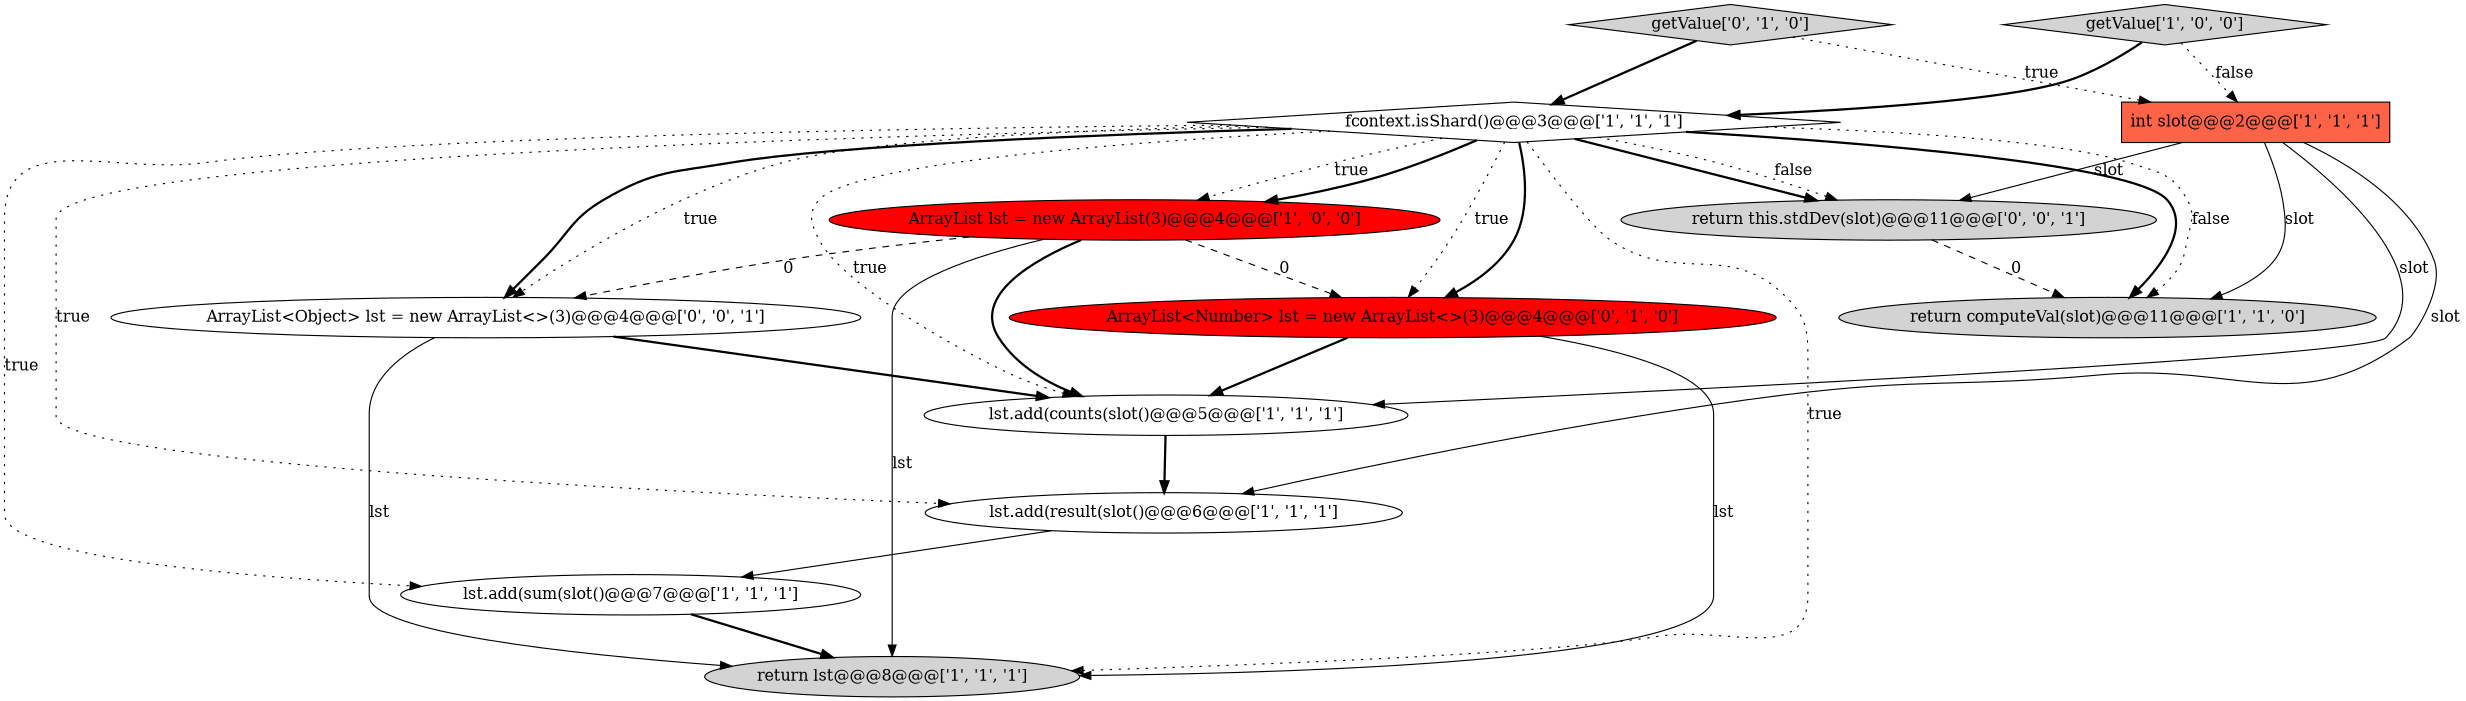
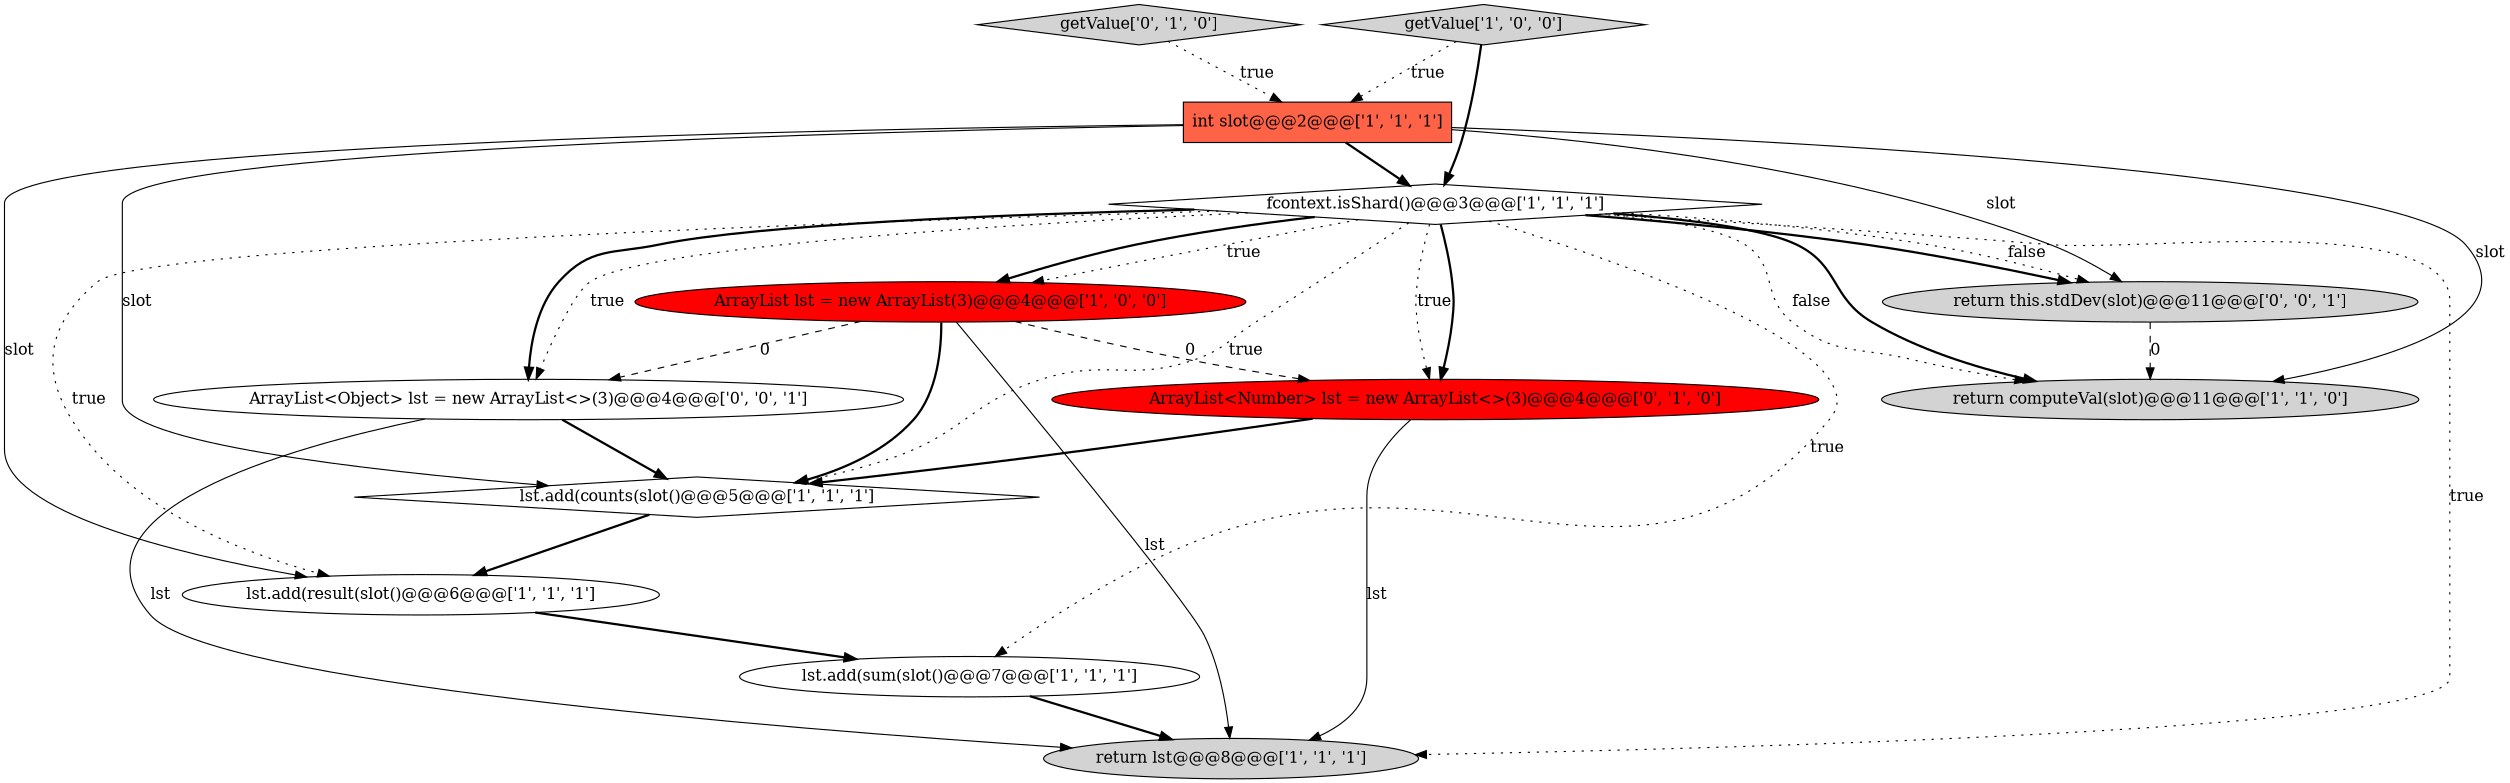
edge "getValue['0', '1', '0']" -> "fcontext.isShard()@@@3@@@['1', '1', '1']": now "int slot@@@2@@@['1', '1', '1']" -> "fcontext.isShard()@@@3@@@['1', '1', '1']"
edge "getValue['1', '0', '0']" -> "int slot@@@2@@@['1', '1', '1']": label "false" -> "true"
node "lst.add(counts(slot()@@@5@@@['1', '1', '1']": shape ellipse -> diamond
edge "lst.add(result(slot()@@@6@@@['1', '1', '1']" -> "lst.add(sum(slot()@@@7@@@['1', '1', '1']": style solid -> bold
